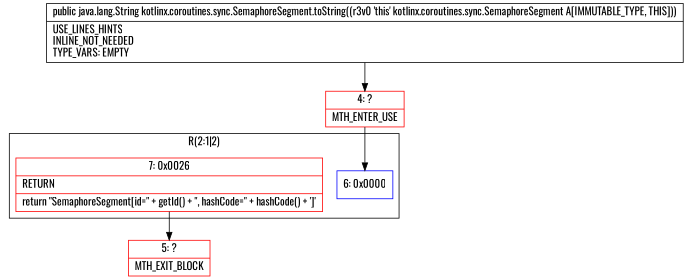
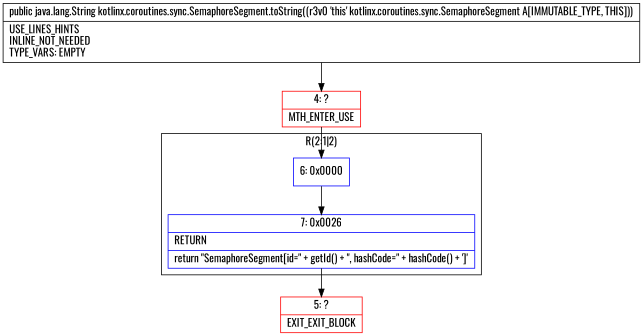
node "7: 0x0026": color red -> blue
edge "6: 0x0000" -> "7: 0x0026": added
node "5: ?": text "MTH_EXIT_BLOCK" -> "EXIT_EXIT_BLOCK"
